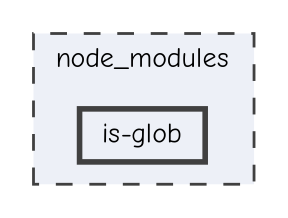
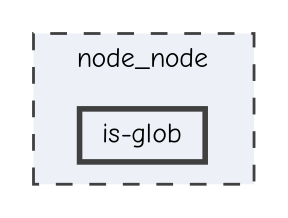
cluster "node_modules": label "node_modules" -> "node_node"
